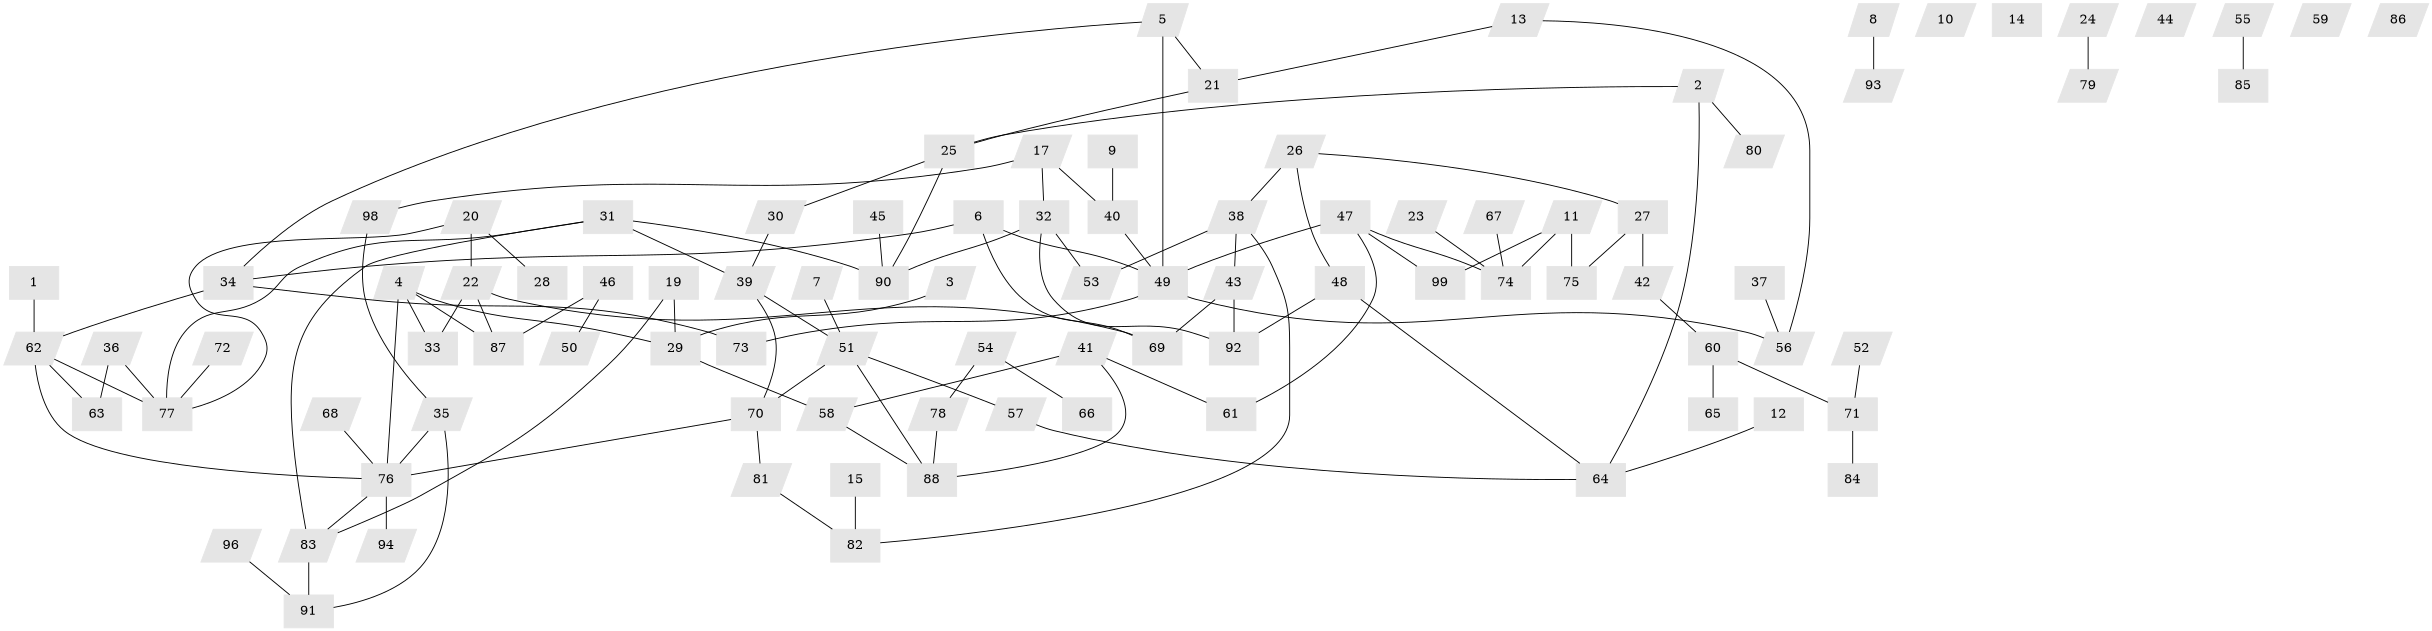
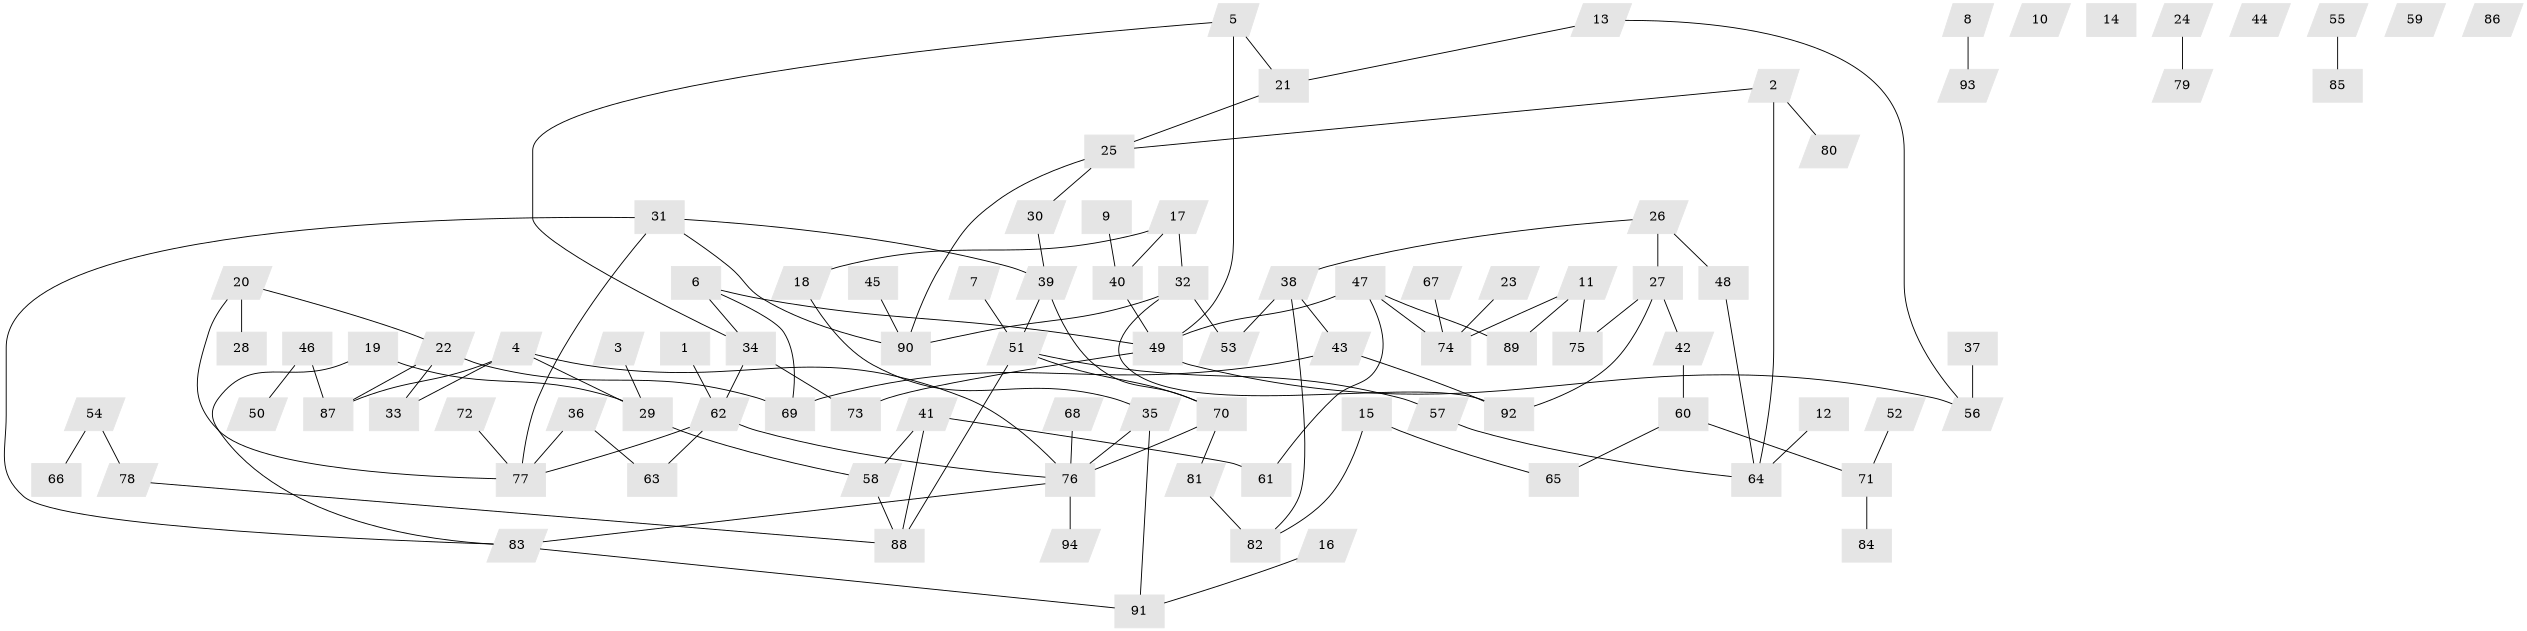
node "98": label "98" -> "18"
node "99": label "99" -> "89"
edge "48" -- "92": now "27" -- "92"
edge "15" -- "65": added
node "96": label "96" -> "16"
